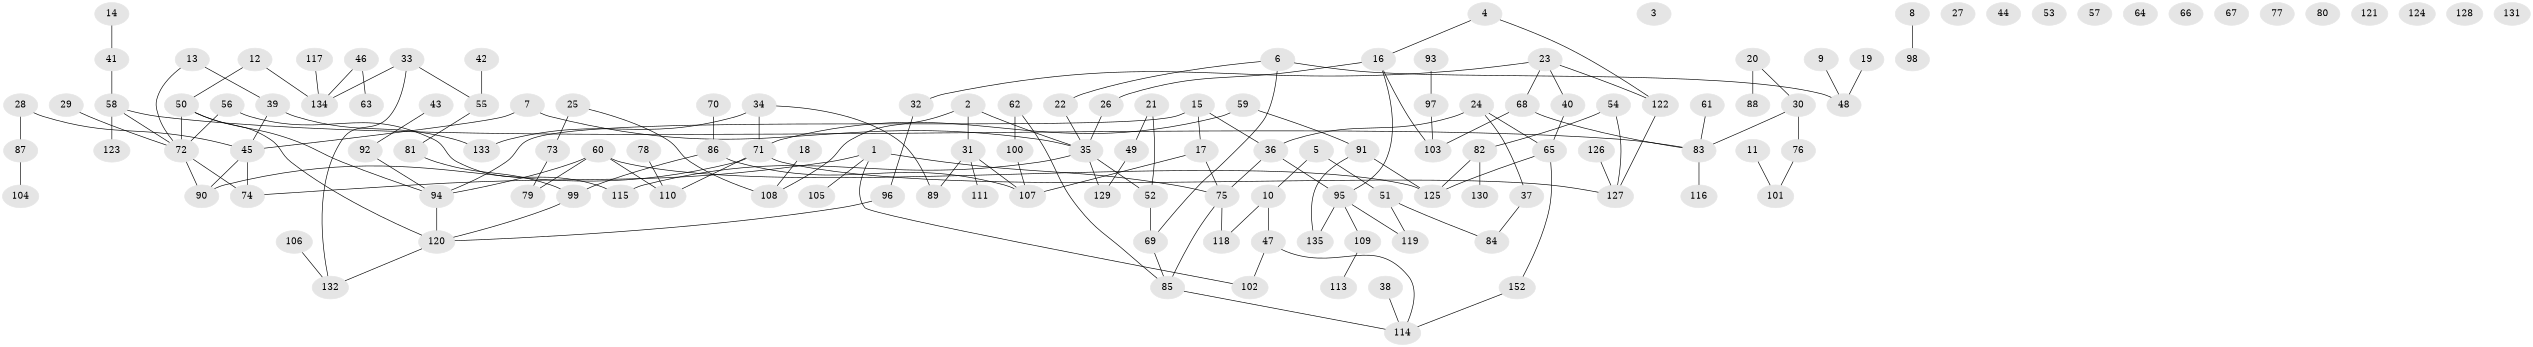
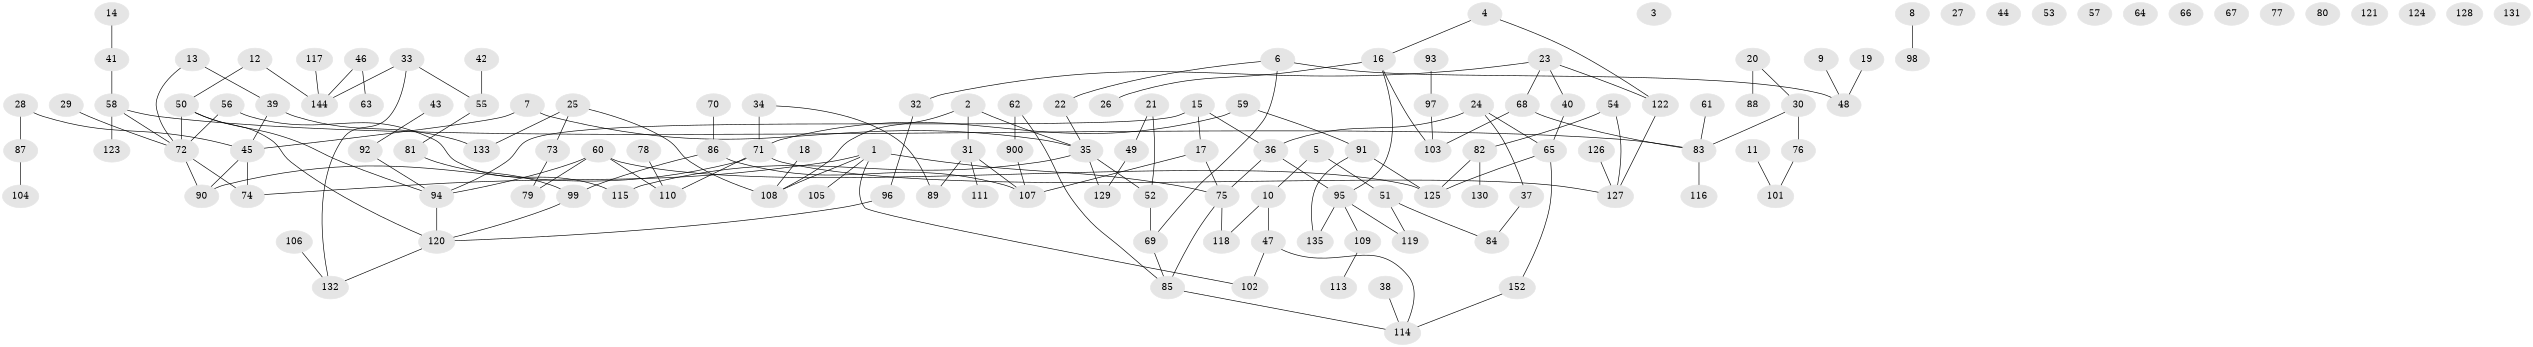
node "134": label "134" -> "144"
edge "26" -- "35": removed
edge "34" -- "133": now "25" -- "133"
node "100": label "100" -> "900"
edge "1" -- "108": added
